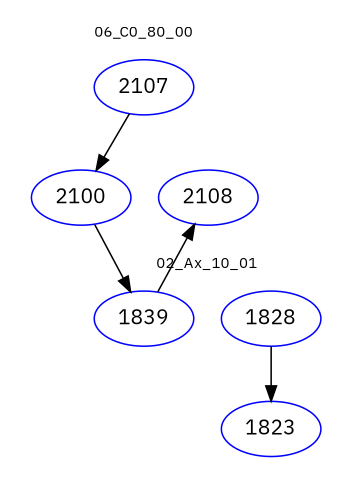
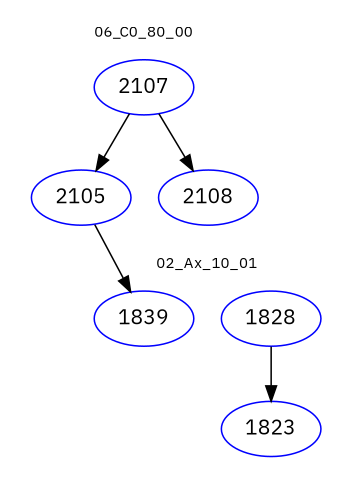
node "2100": label "2100" -> "2105"
edge "1839" -> "2108": now "2107" -> "2108"
